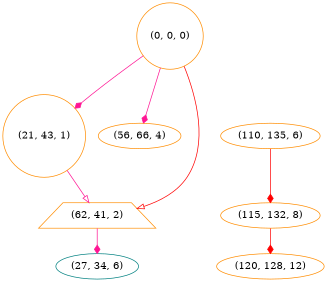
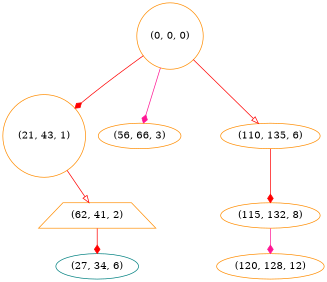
edge "(0, 0, 0)" -> "(21, 43, 1)": color deeppink -> red
node "(56, 66, 4)": label "(56, 66, 4)" -> "(56, 66, 3)"
edge "(0, 0, 0)" -> "(62, 41, 2)": now "(0, 0, 0)" -> "(110, 135, 6)"
edge "(21, 43, 1)" -> "(62, 41, 2)": color deeppink -> red
edge "(62, 41, 2)" -> "(27, 34, 6)": color deeppink -> red
edge "(115, 132, 8)" -> "(120, 128, 12)": color red -> deeppink
